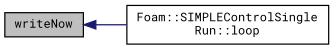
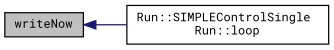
node "Foam::SIMPLEControlSingle Run::loop": label "Foam::SIMPLEControlSingle Run::loop" -> "Run::SIMPLEControlSingle Run::loop"
